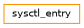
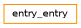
node "sysctl_entry": label "sysctl_entry" -> "entry_entry"
